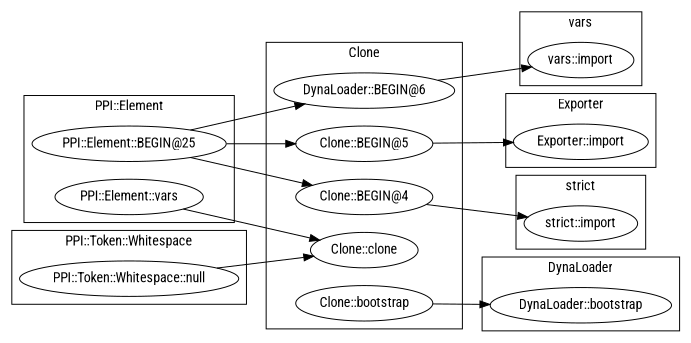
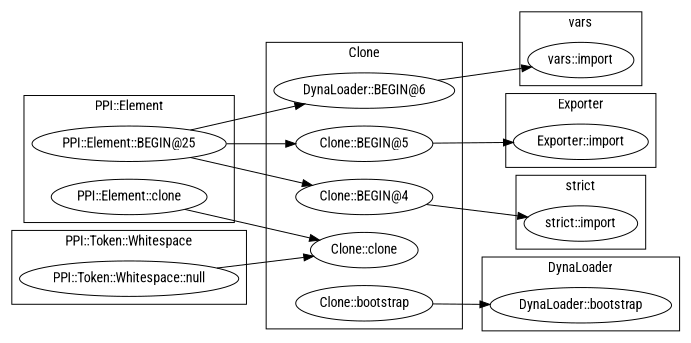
node "PPI::Element::vars": label "PPI::Element::vars" -> "PPI::Element::clone"
